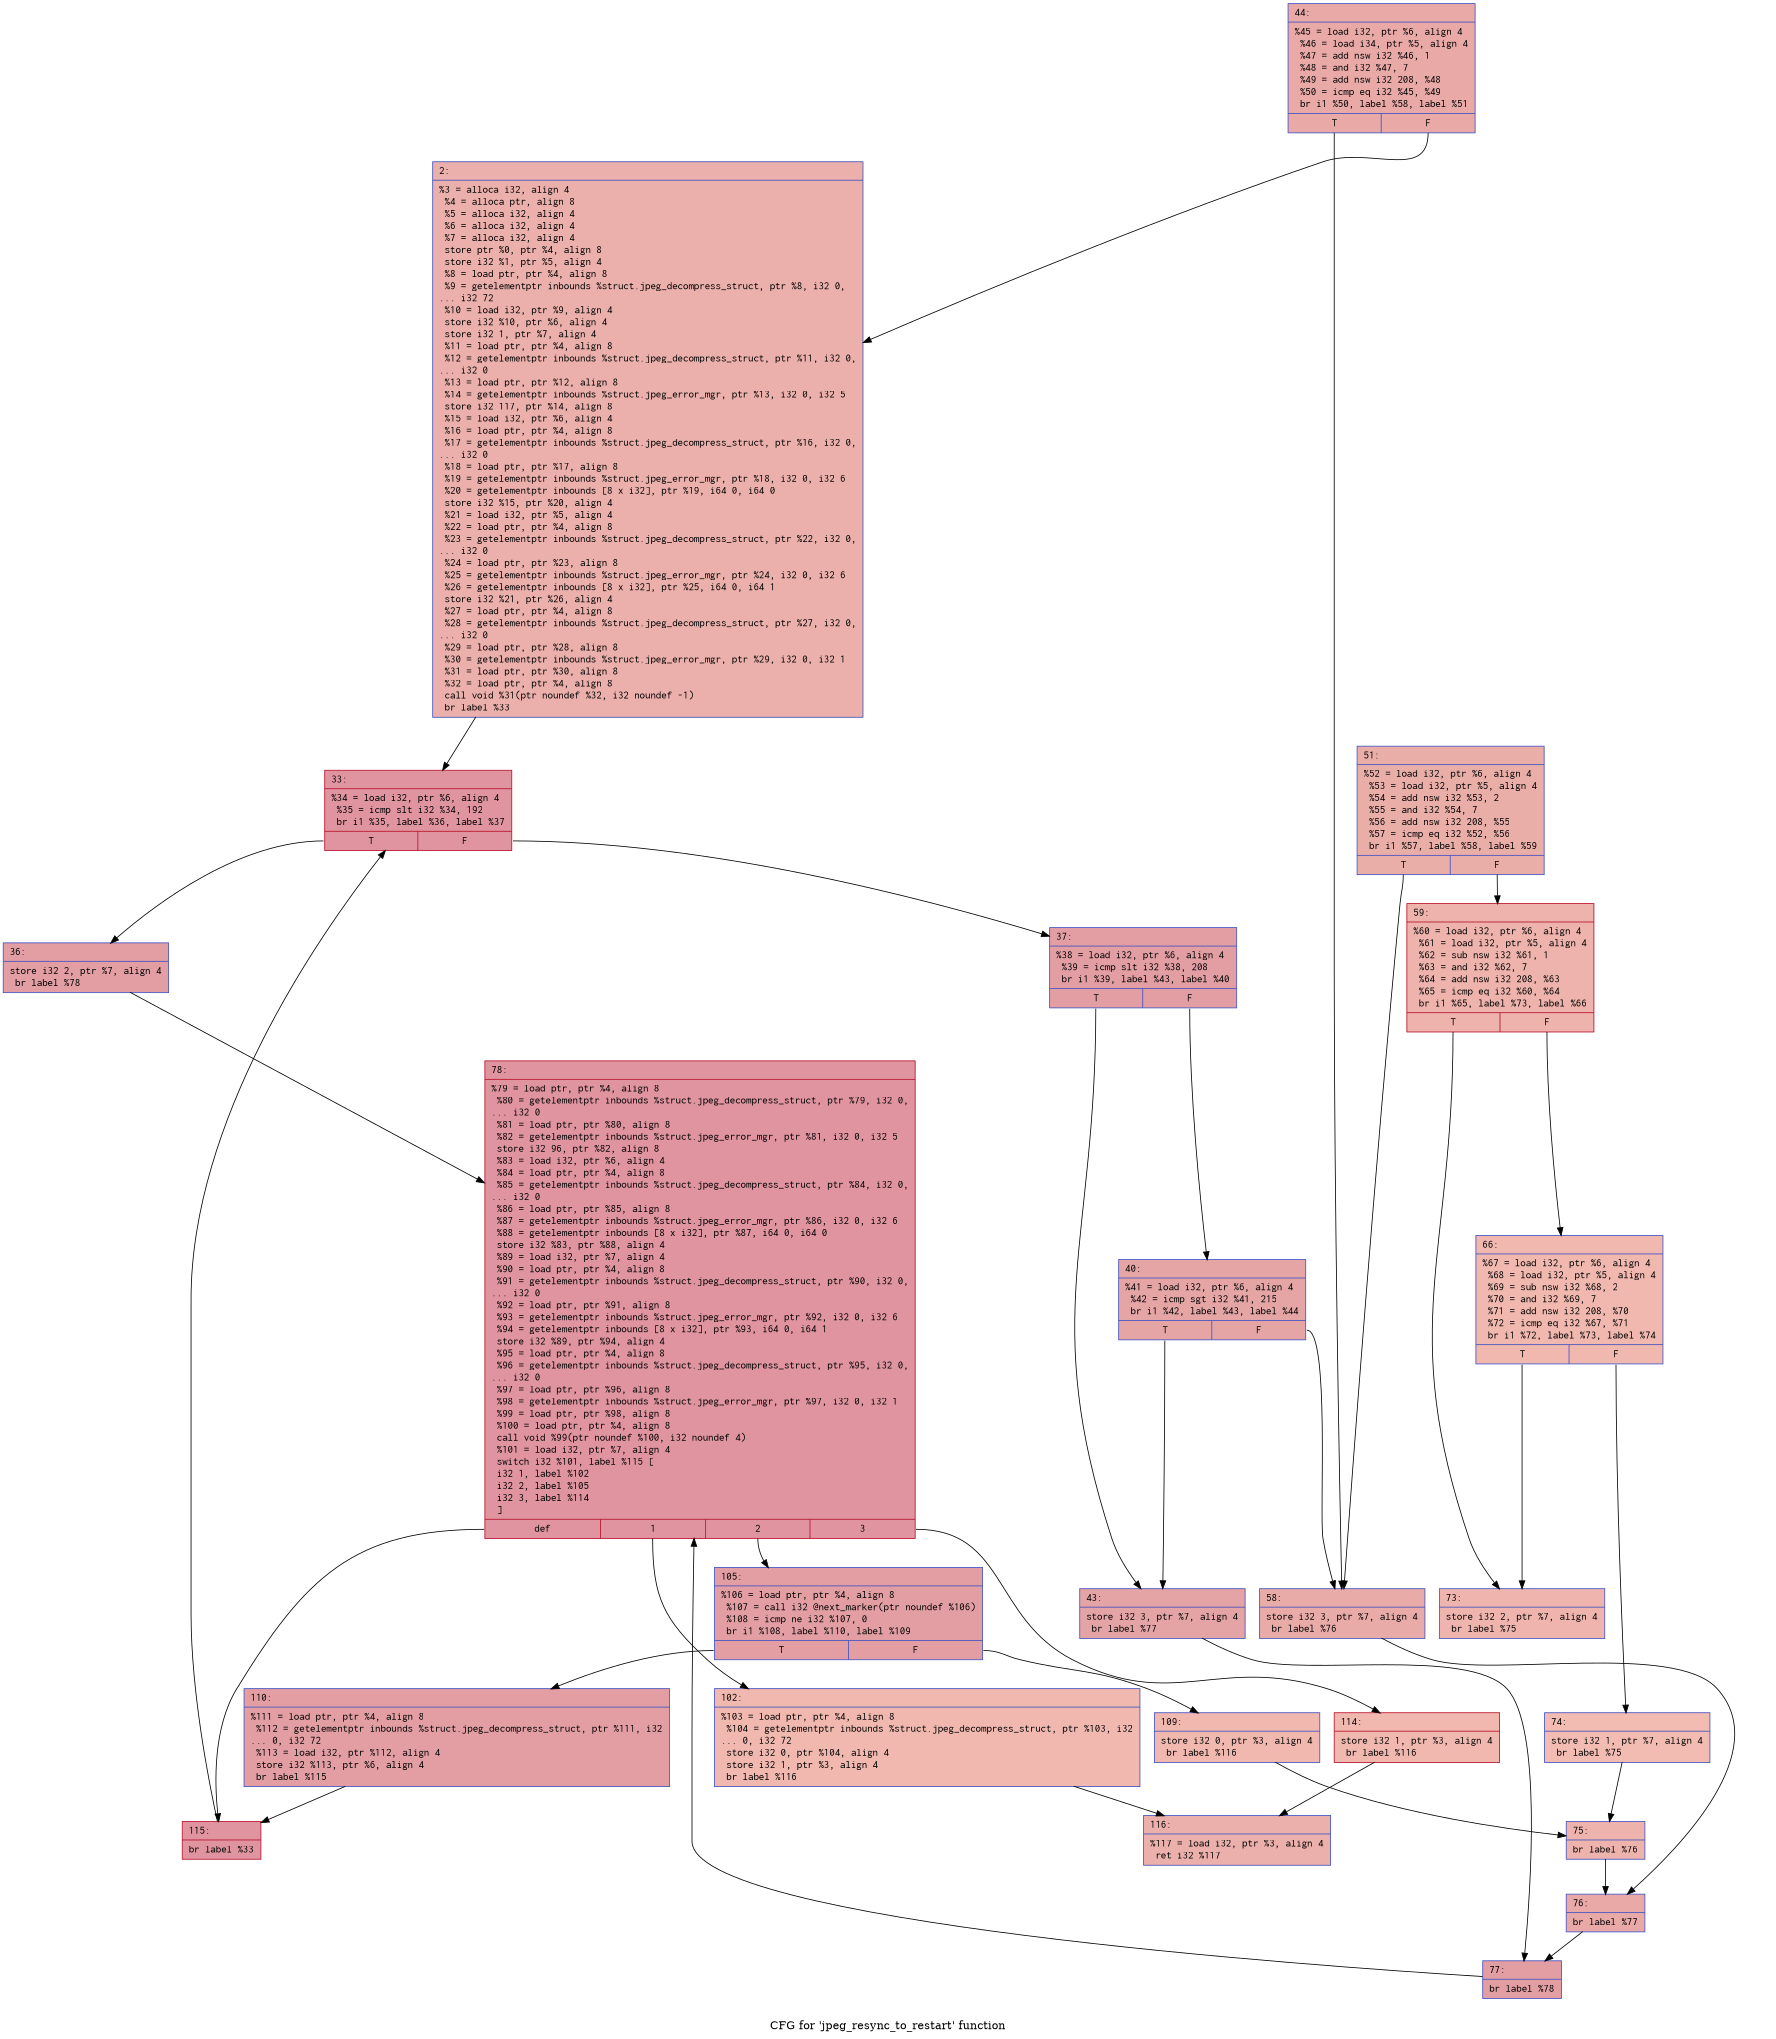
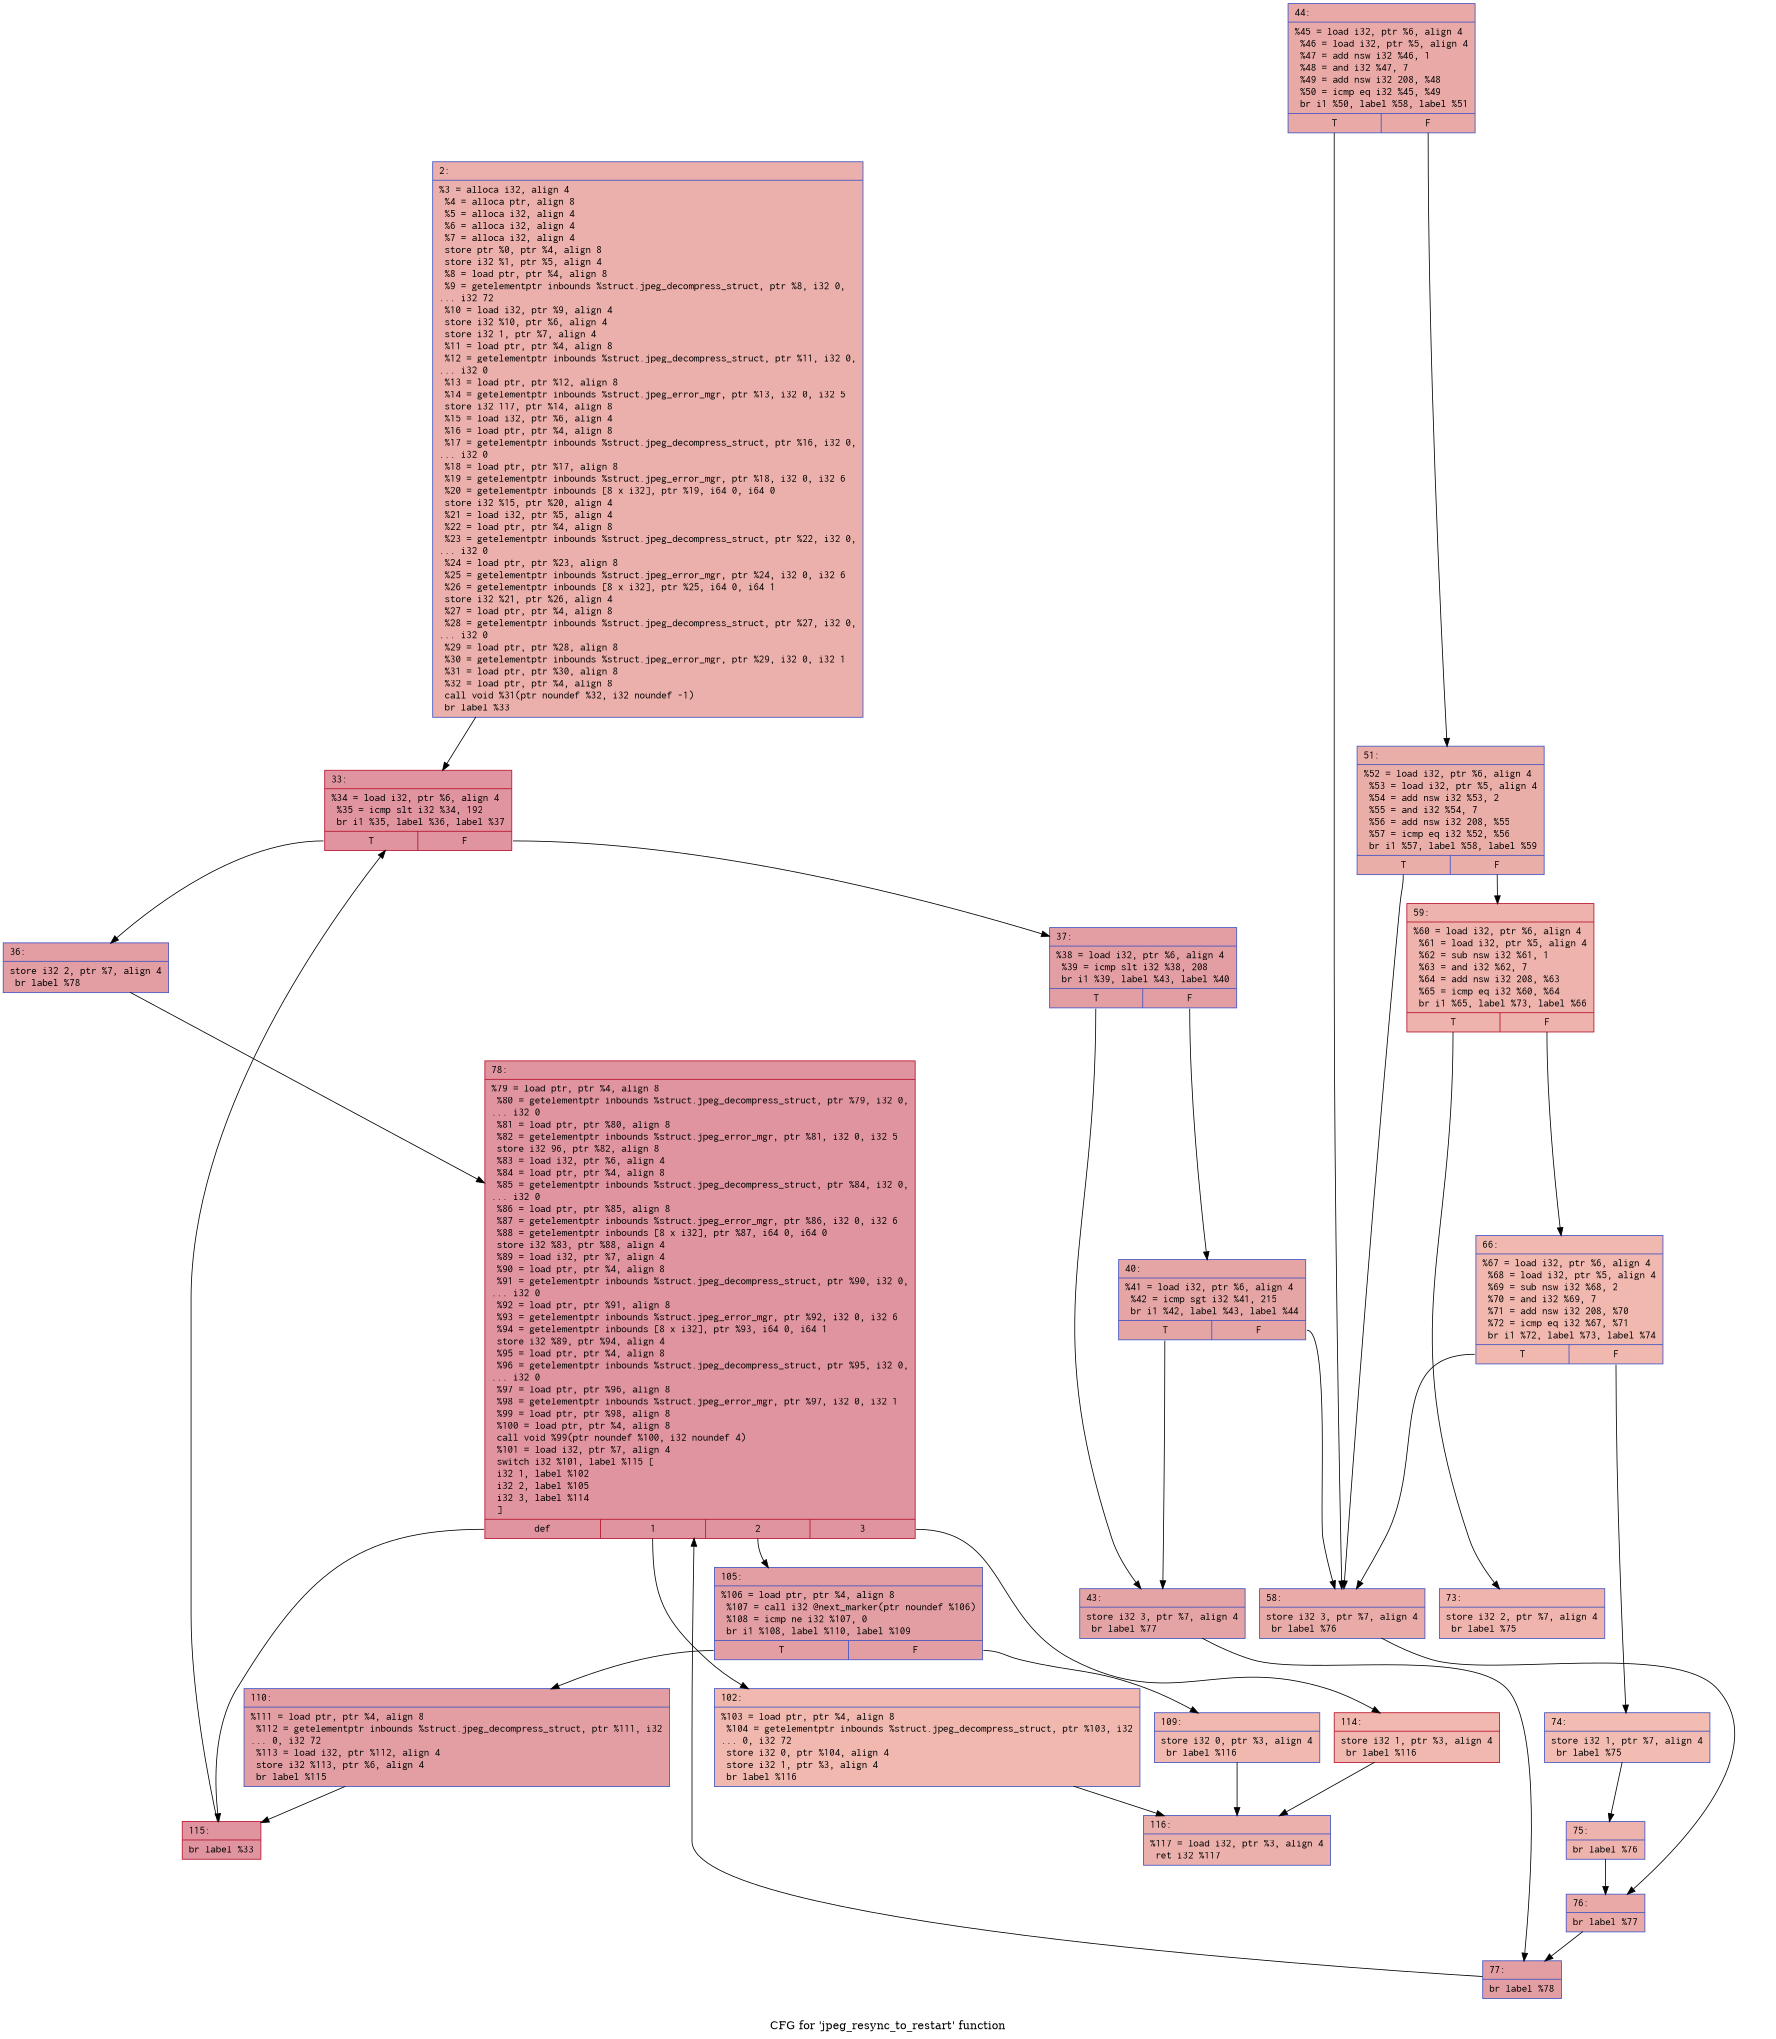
node "44:": text "%46 = load i34, ptr %5, align 4" -> "%46 = load i32, ptr %5, align 4"
edge "44:" -> "2:": now "44:" -> "51:"
edge "66:" -> "73:": now "66:" -> "58:"
edge "109:" -> "75:": now "109:" -> "116:"
